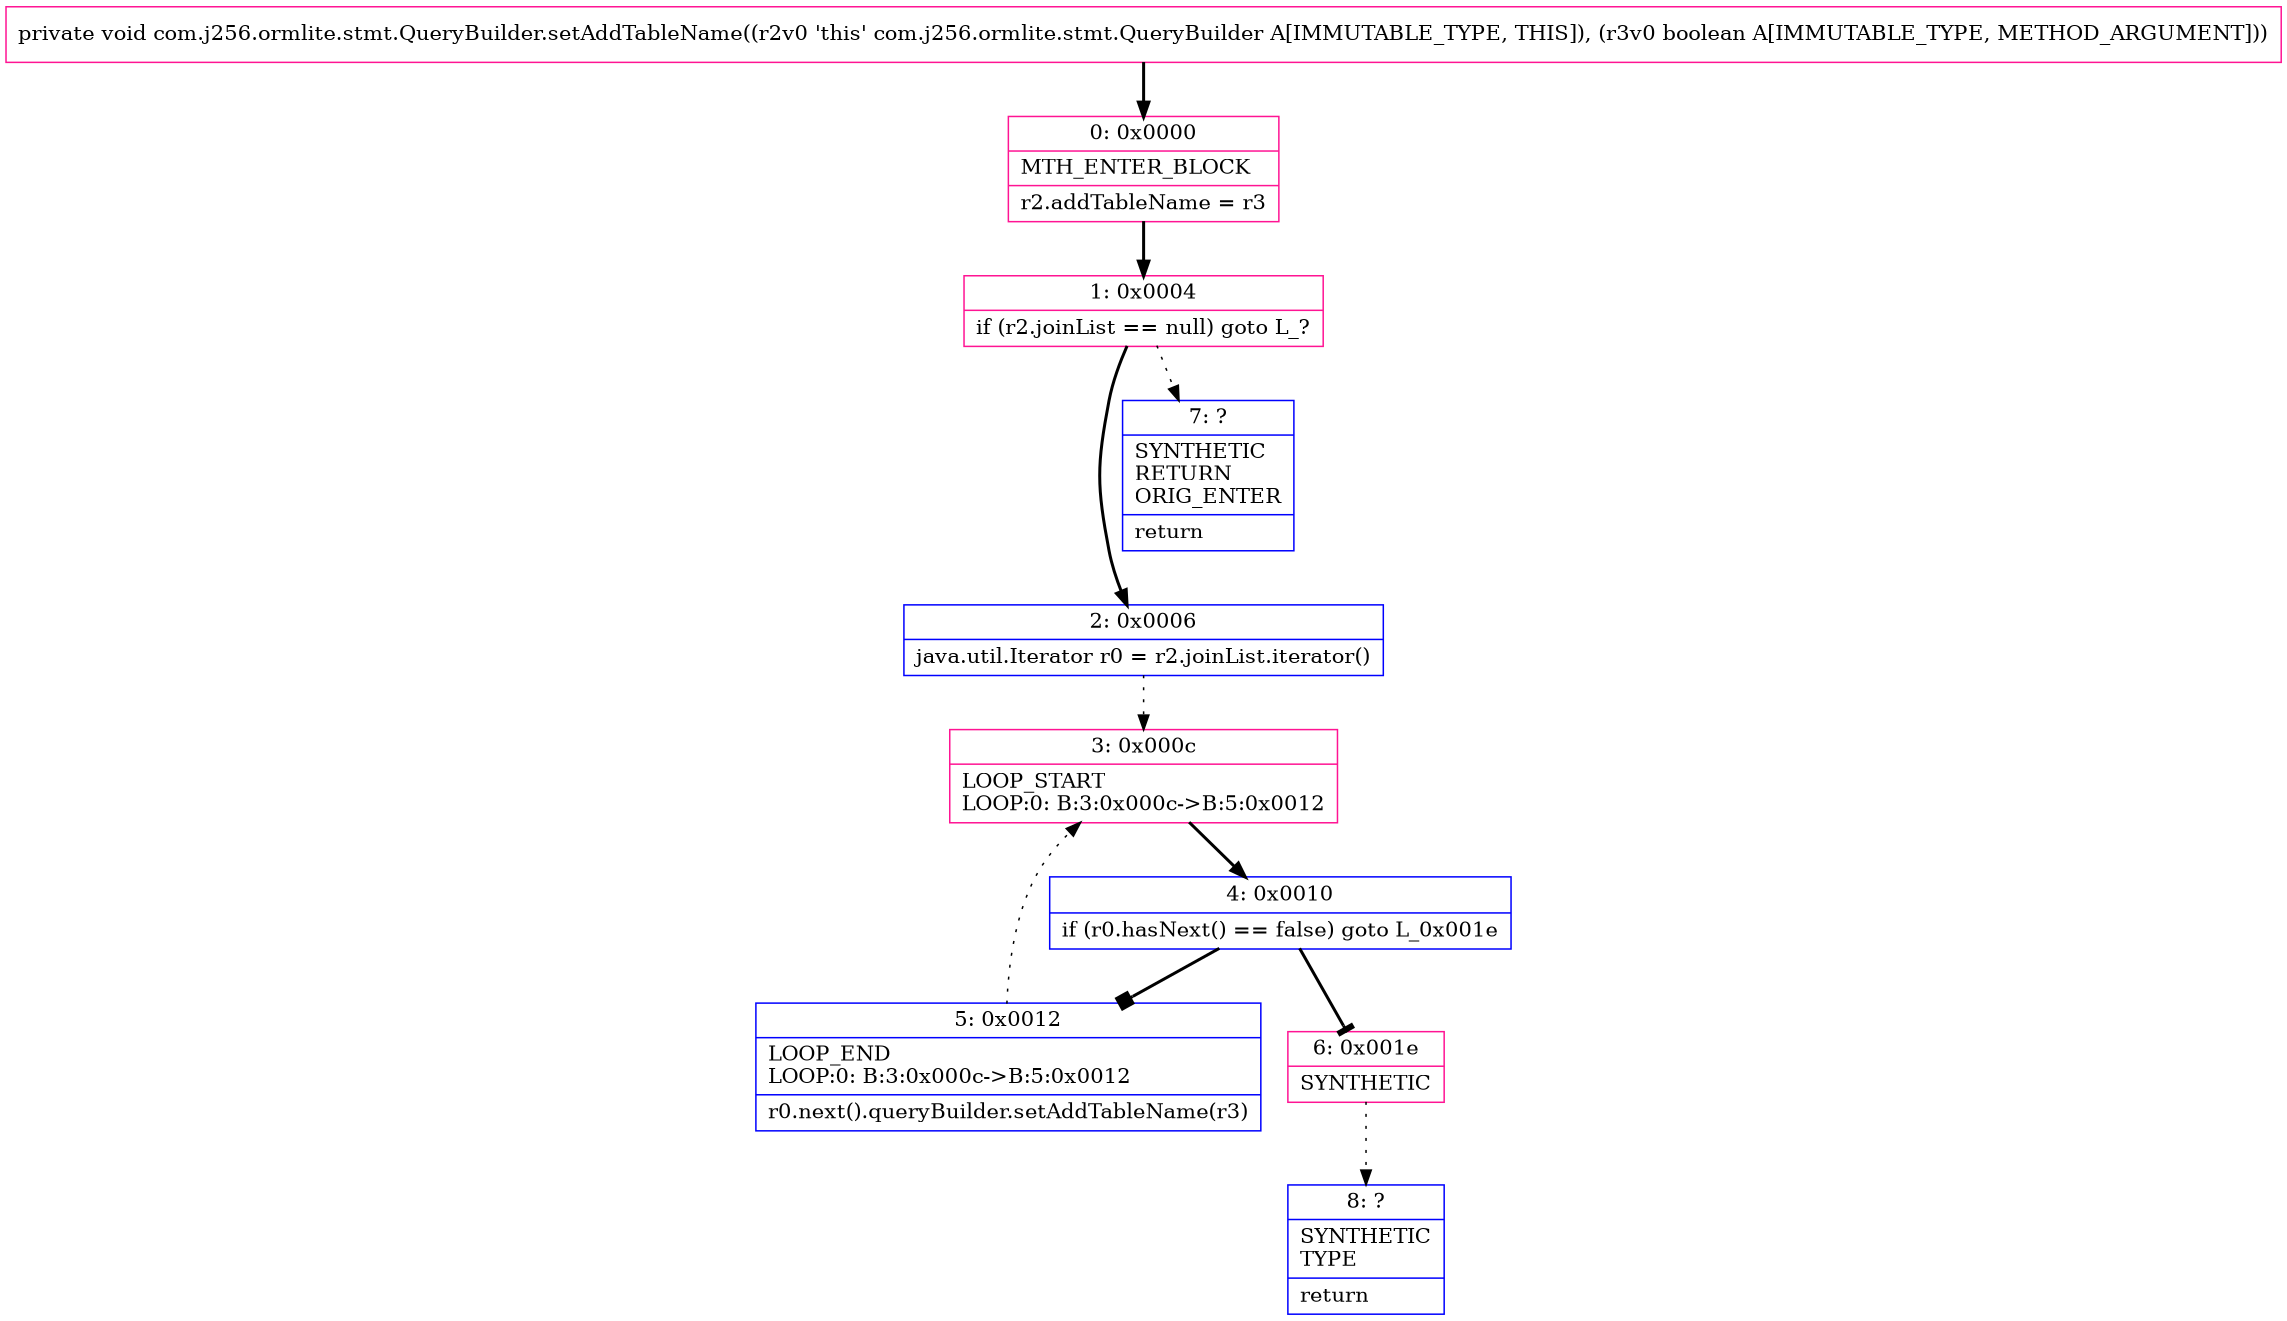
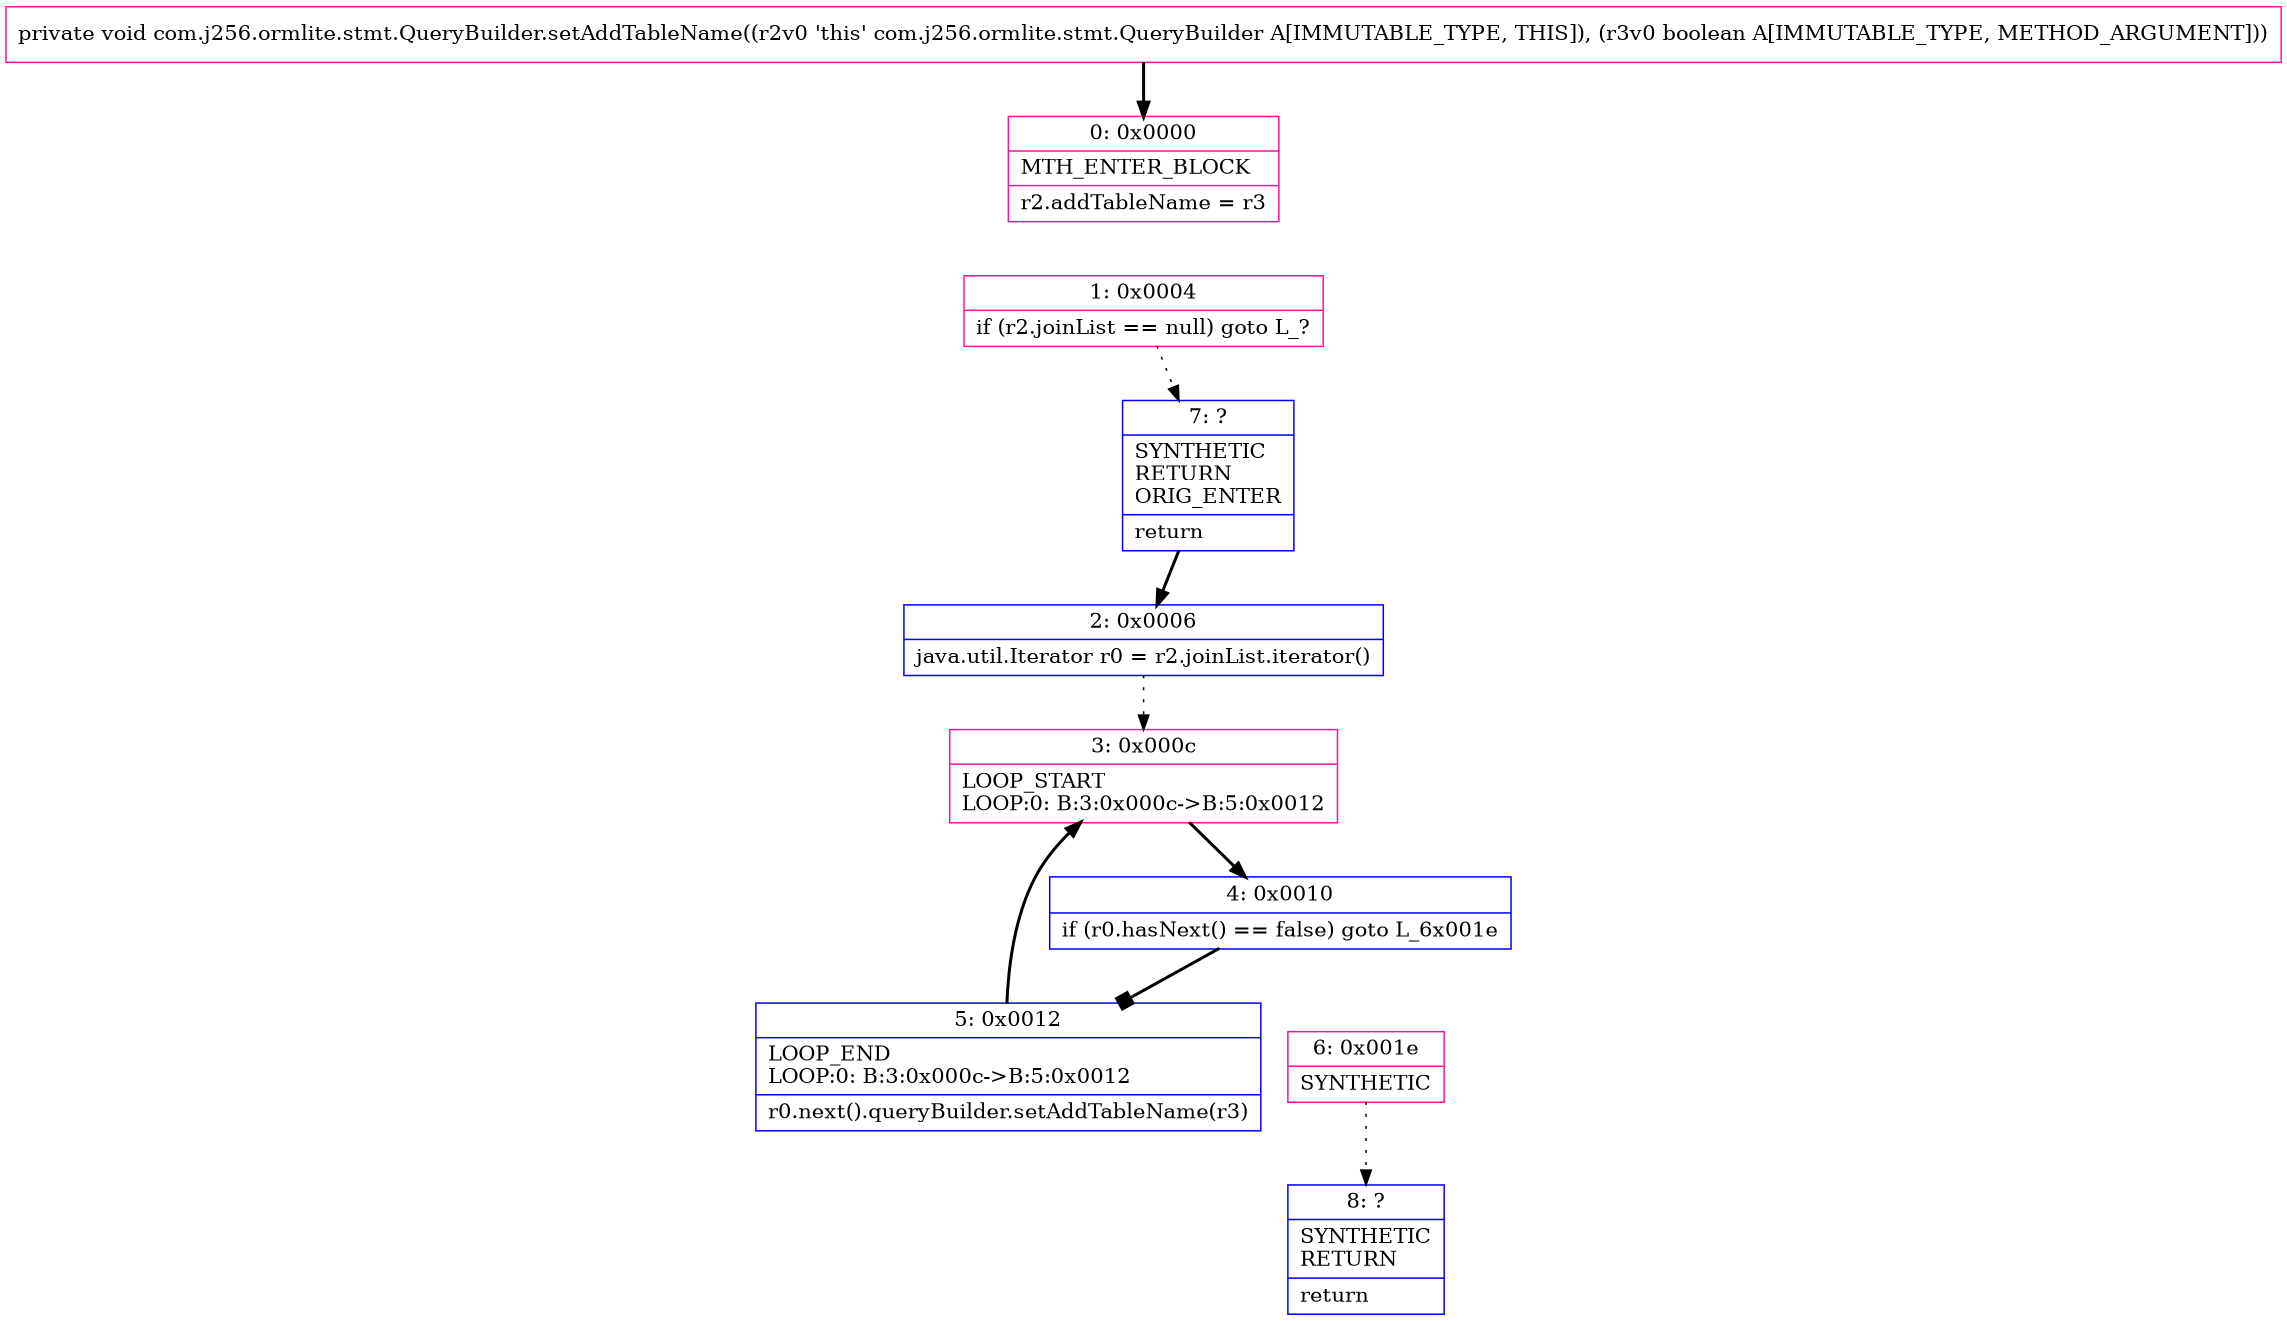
edge "0: 0x0000" -> "1: 0x0004": removed
edge "1: 0x0004" -> "2: 0x0006": now "7: ?" -> "2: 0x0006"
edge "5: 0x0012" -> "3: 0x000c": style dotted -> bold
node "4: 0x0010": text "if (r0.hasNext() == false) goto L_0x001e" -> "if (r0.hasNext() == false) goto L_6x001e"
edge "4: 0x0010" -> "6: 0x001e": removed
node "8: ?": text "TYPE" -> "RETURN"
